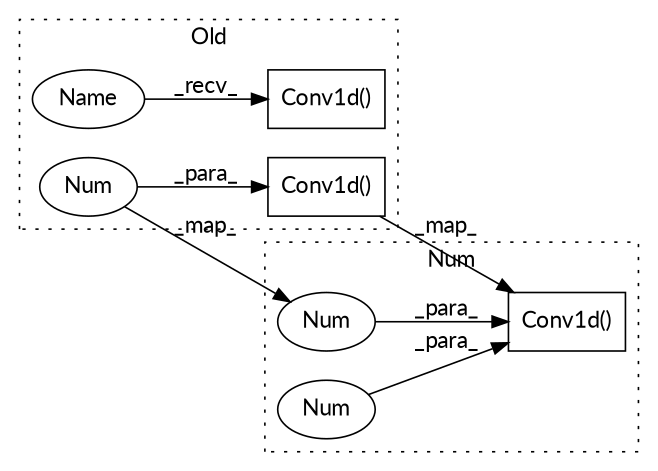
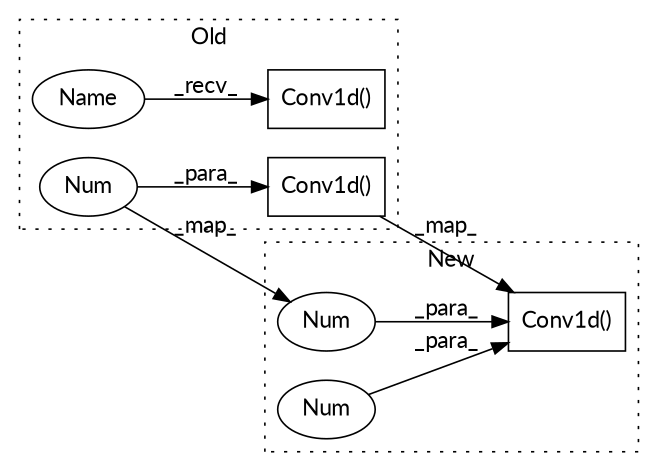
cluster "Num": label "Num" -> "New"
